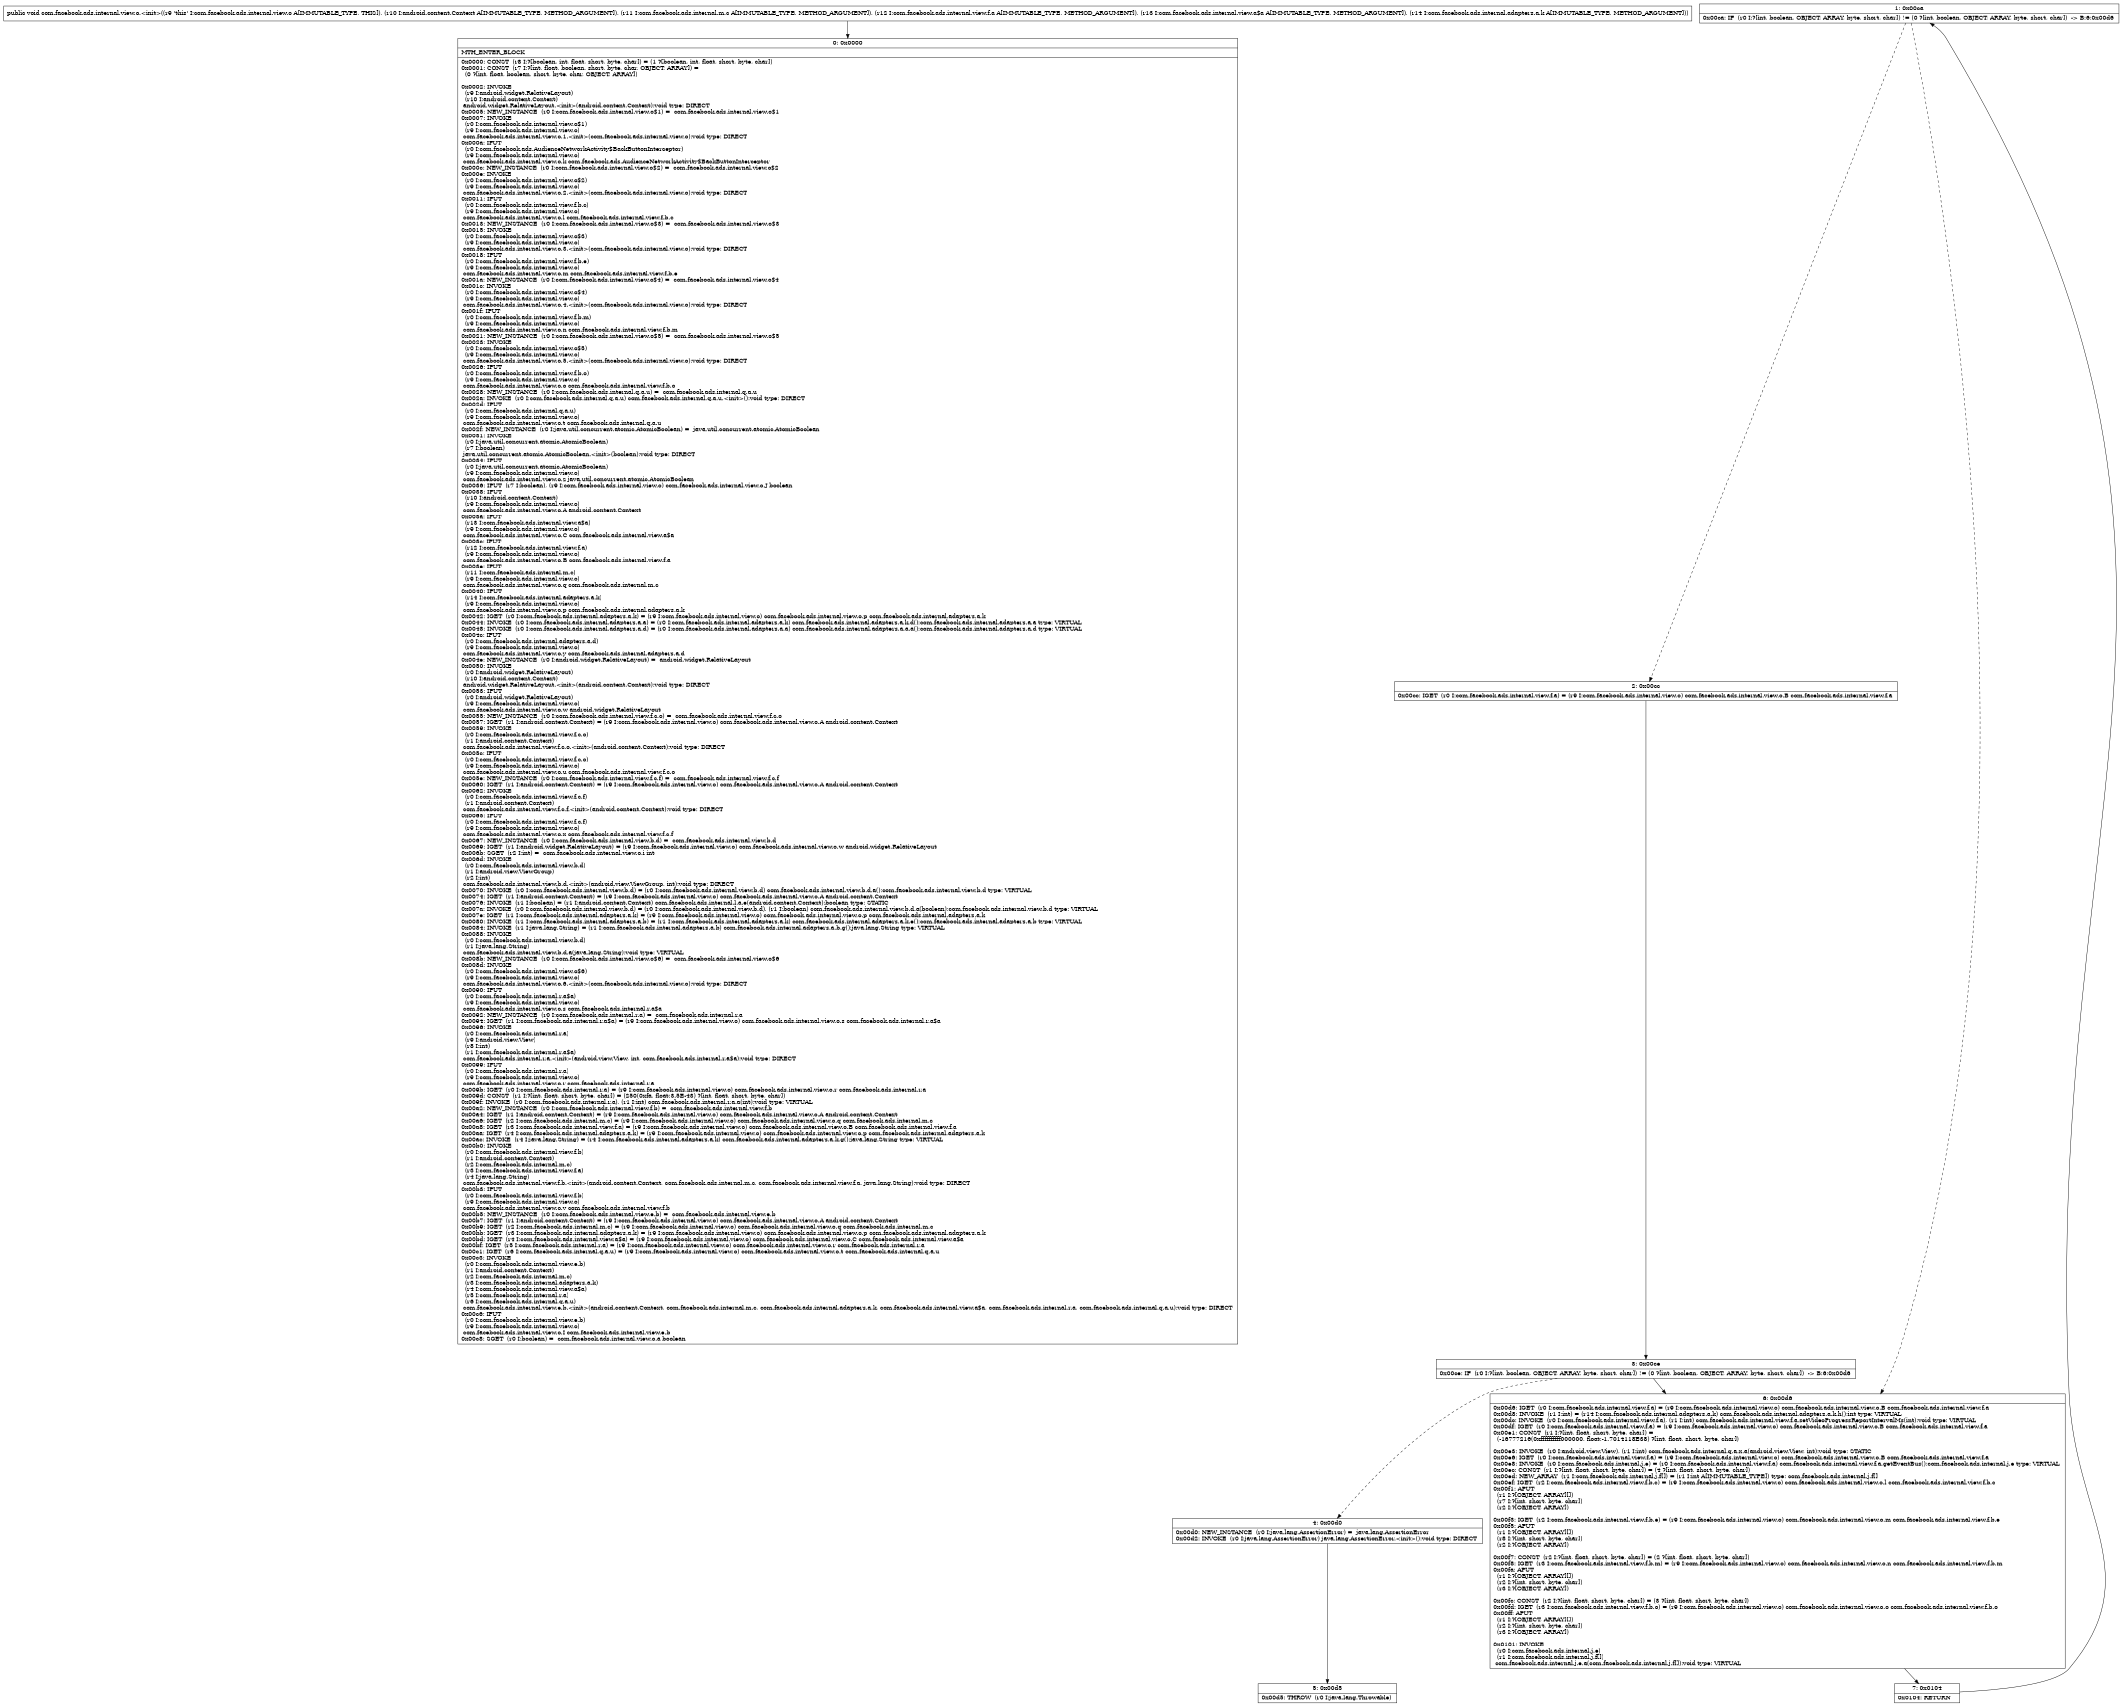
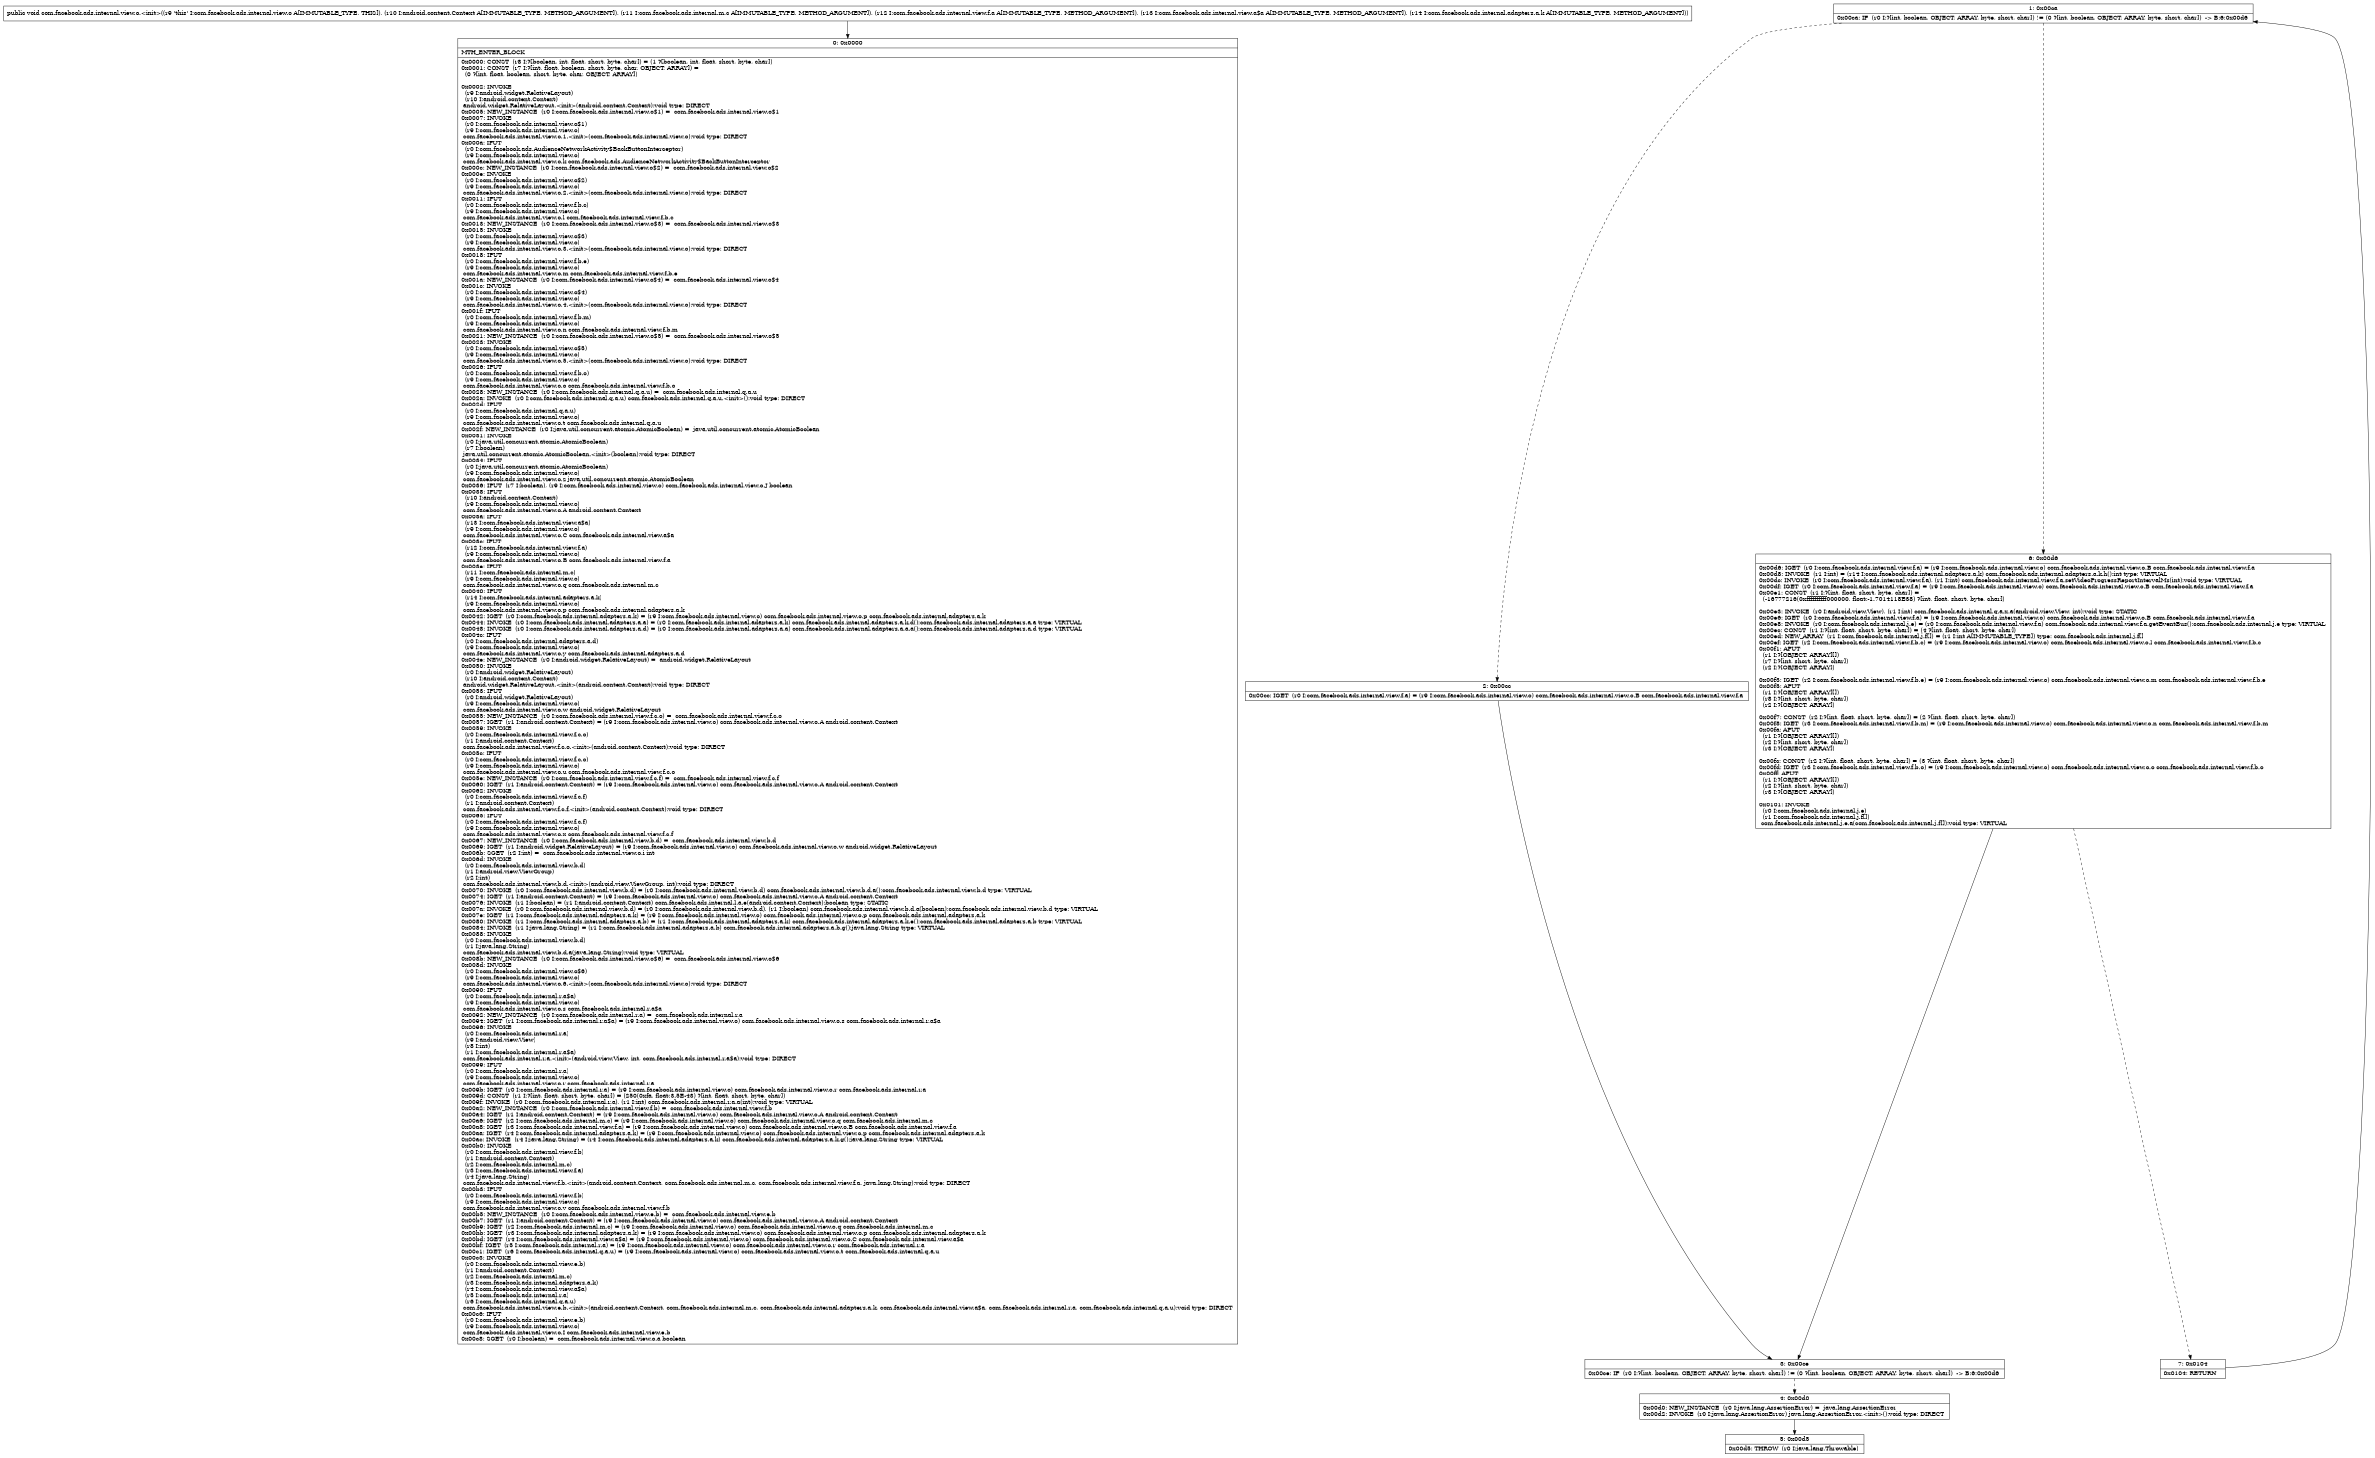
edge "3: 0x00ce" -> "6: 0x00d6": reversed
edge "6: 0x00d6" -> "7: 0x0104": style solid -> dashed
